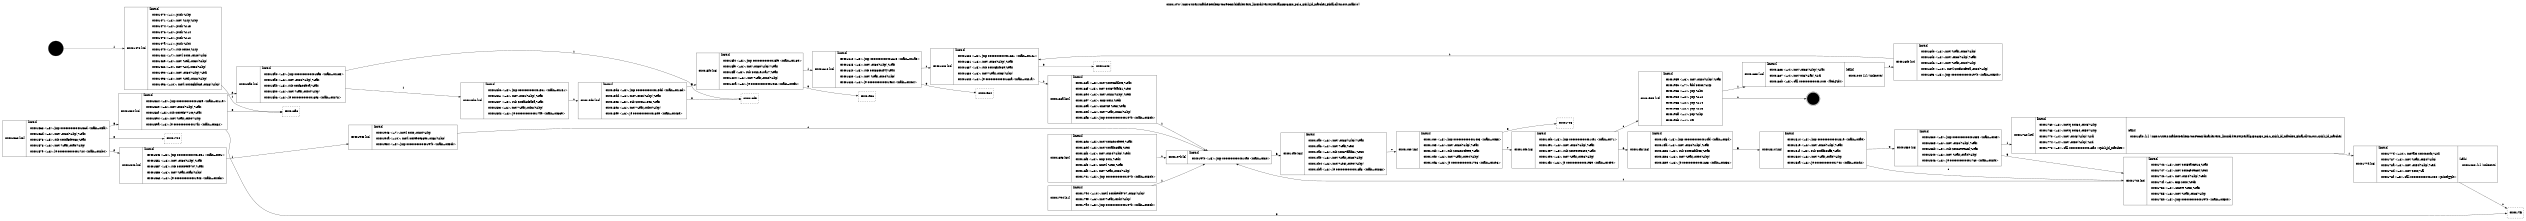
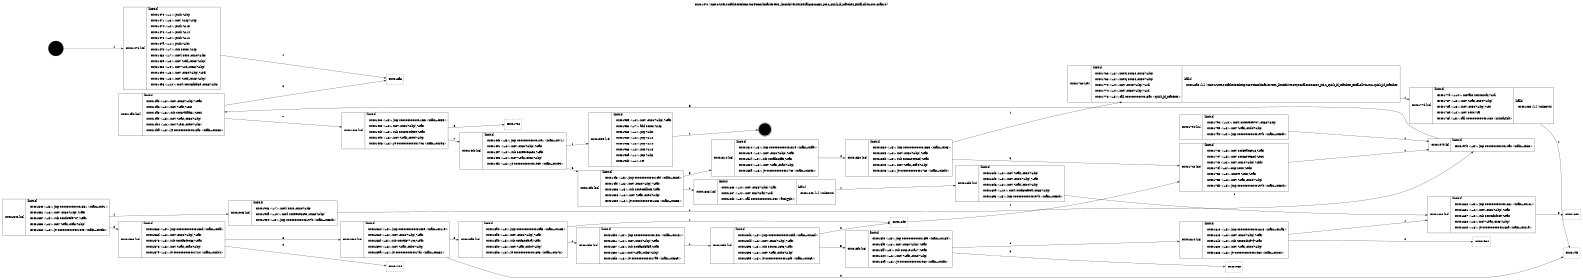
edge "0x401959 [19]" -> "0x4016c3 [13]": now "0x4014f8 [28]" -> "0x4016c3 [13]"
node "0x40168a [30]": removed
edge "0x401584 [28]" -> "0x4016a8": now "0x4014a0 [32]" -> "0x4016a8"
edge "0x401568 [28]" -> "0x40154c [28]": reversed
node "0x4016e8 [30]": removed
edge "0x401514 [28]" -> "0x401742 [30]": now "0x4018d9" -> "0x401742 [30]"
